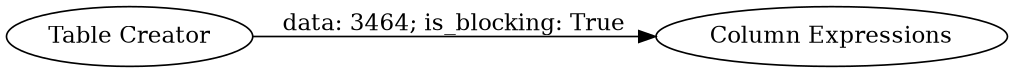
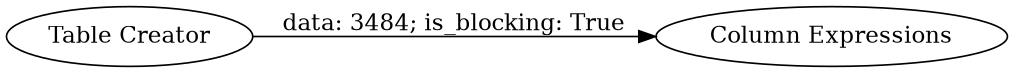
edge "Table Creator" -> "Column Expressions": label "data: 3464; is_blocking: True" -> "data: 3484; is_blocking: True"
